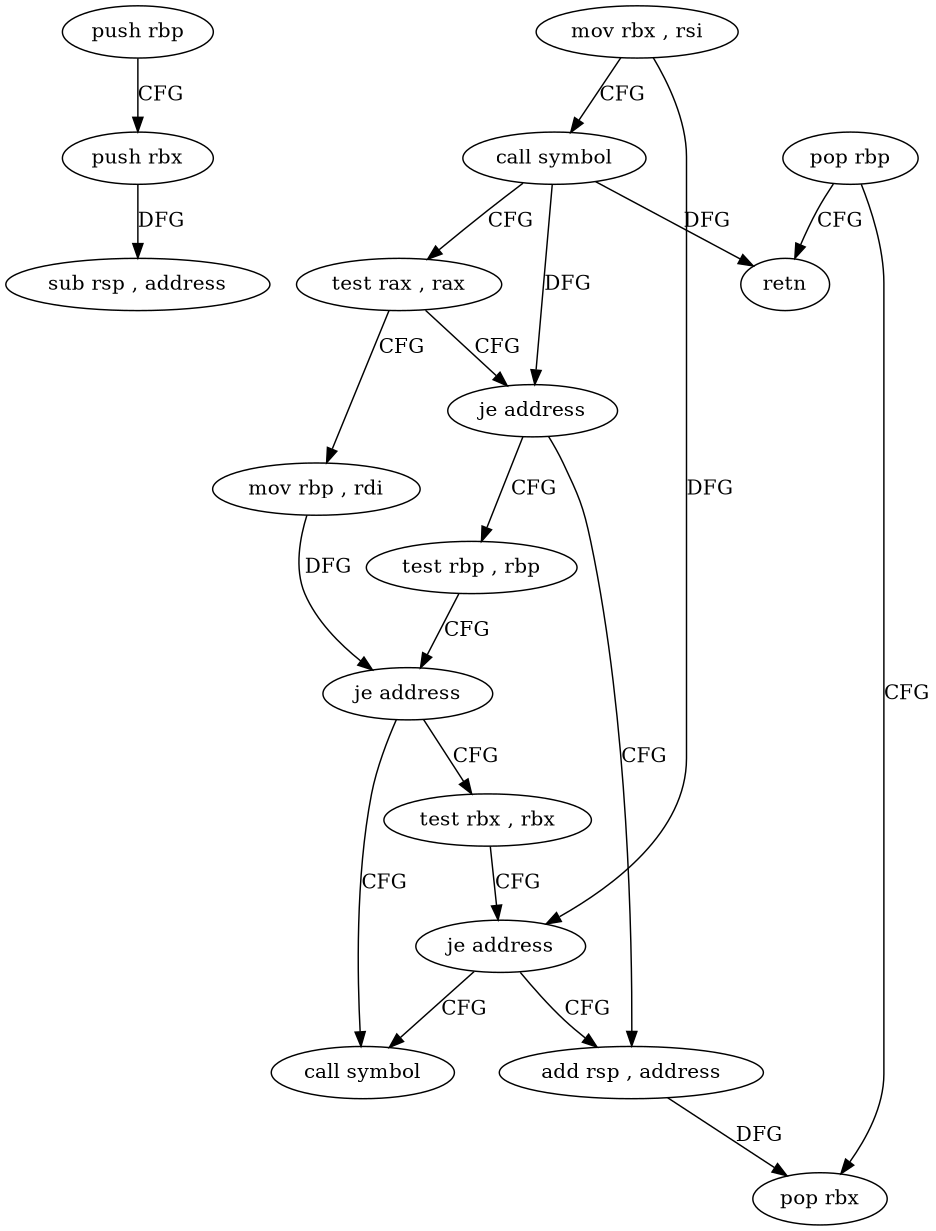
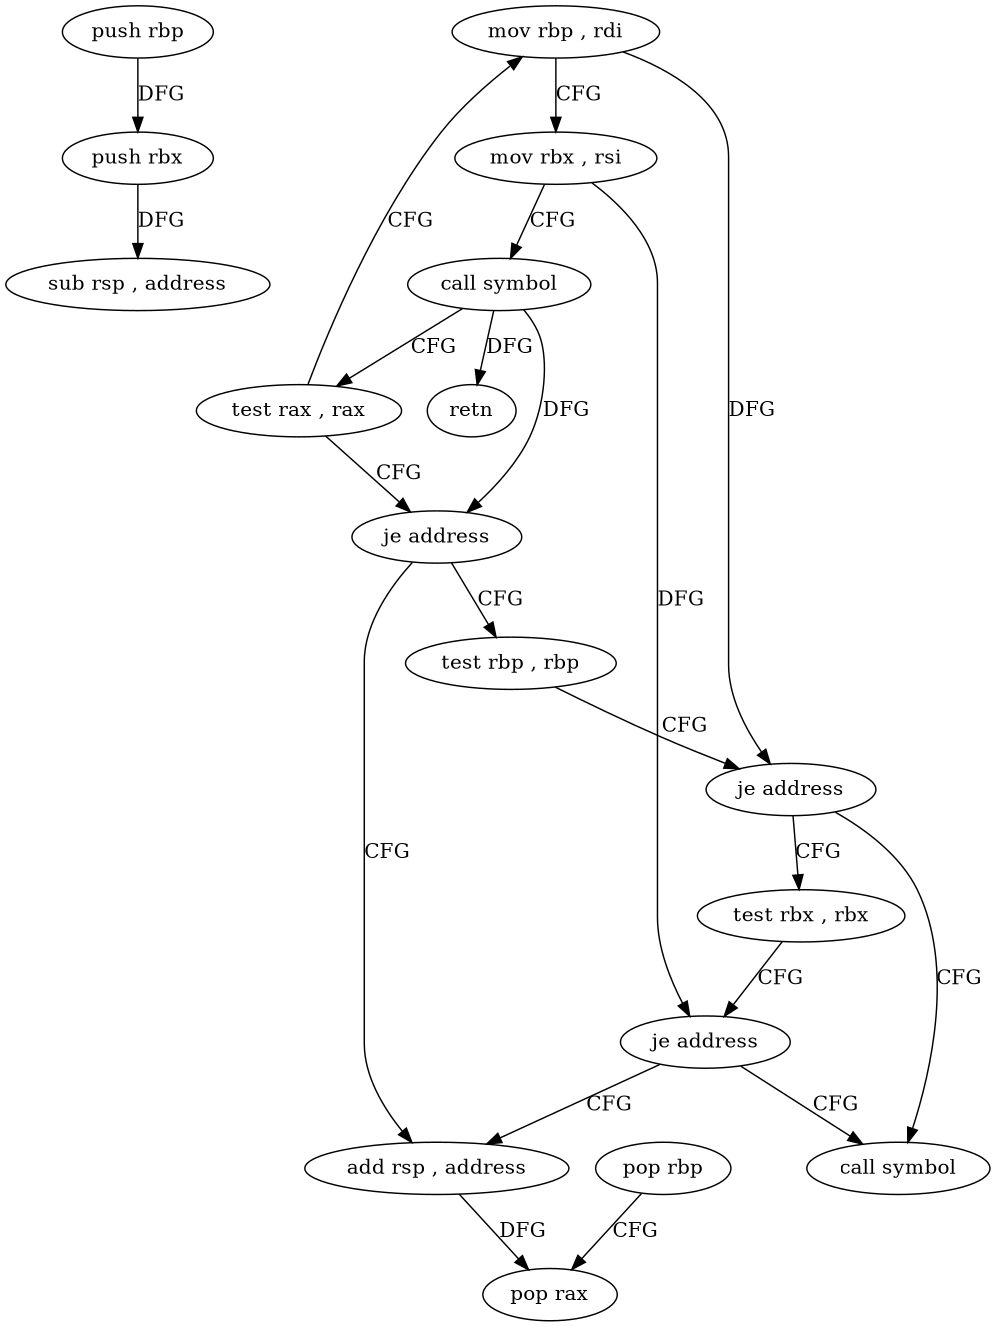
edge "mov rbp , rdi" -> "mov rbx , rsi": added, label "CFG"
edge "push rbp" -> "push rbx": label "CFG" -> "DFG"
edge "pop rbp" -> "retn": removed, label "CFG"
node "pop rbx": label "pop rbx" -> "pop rax"
